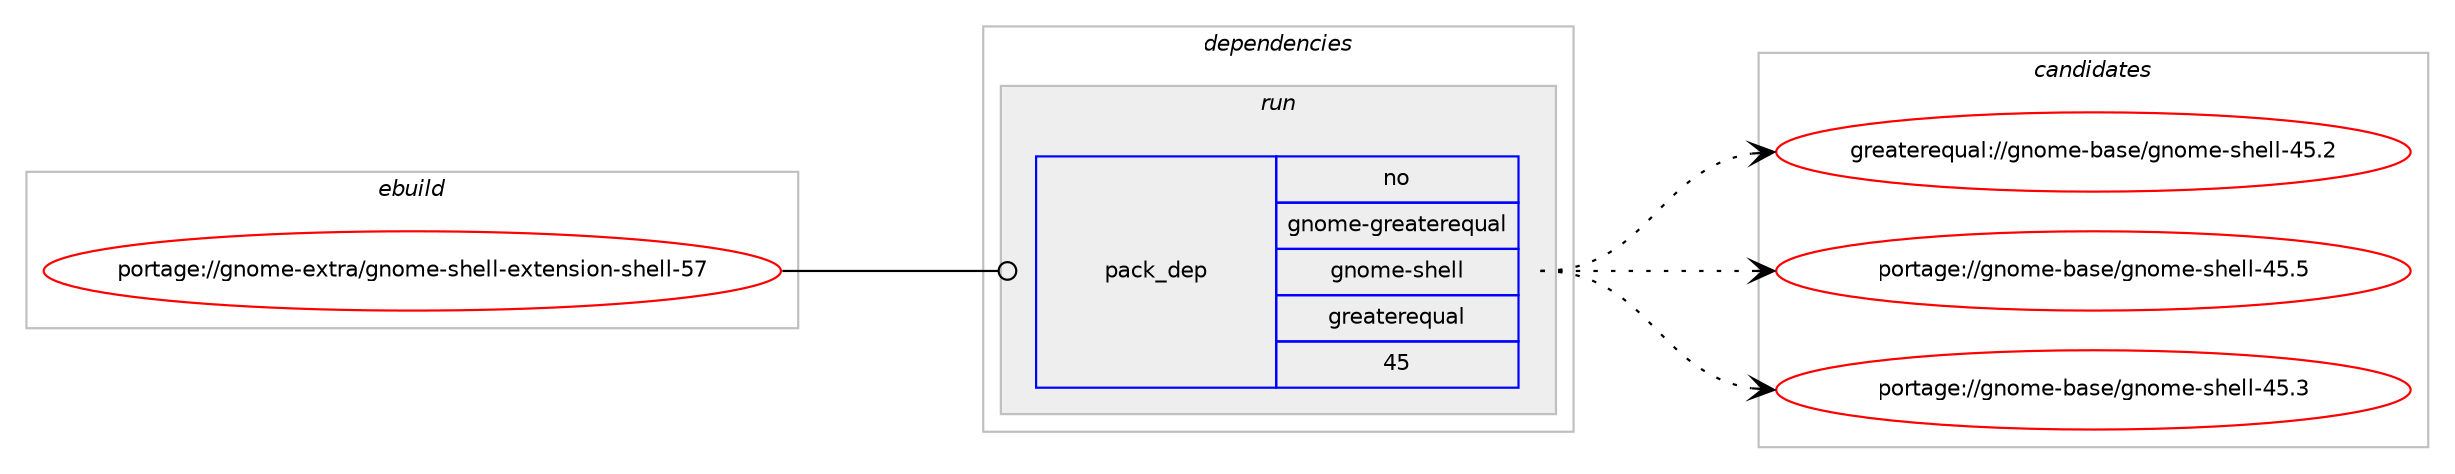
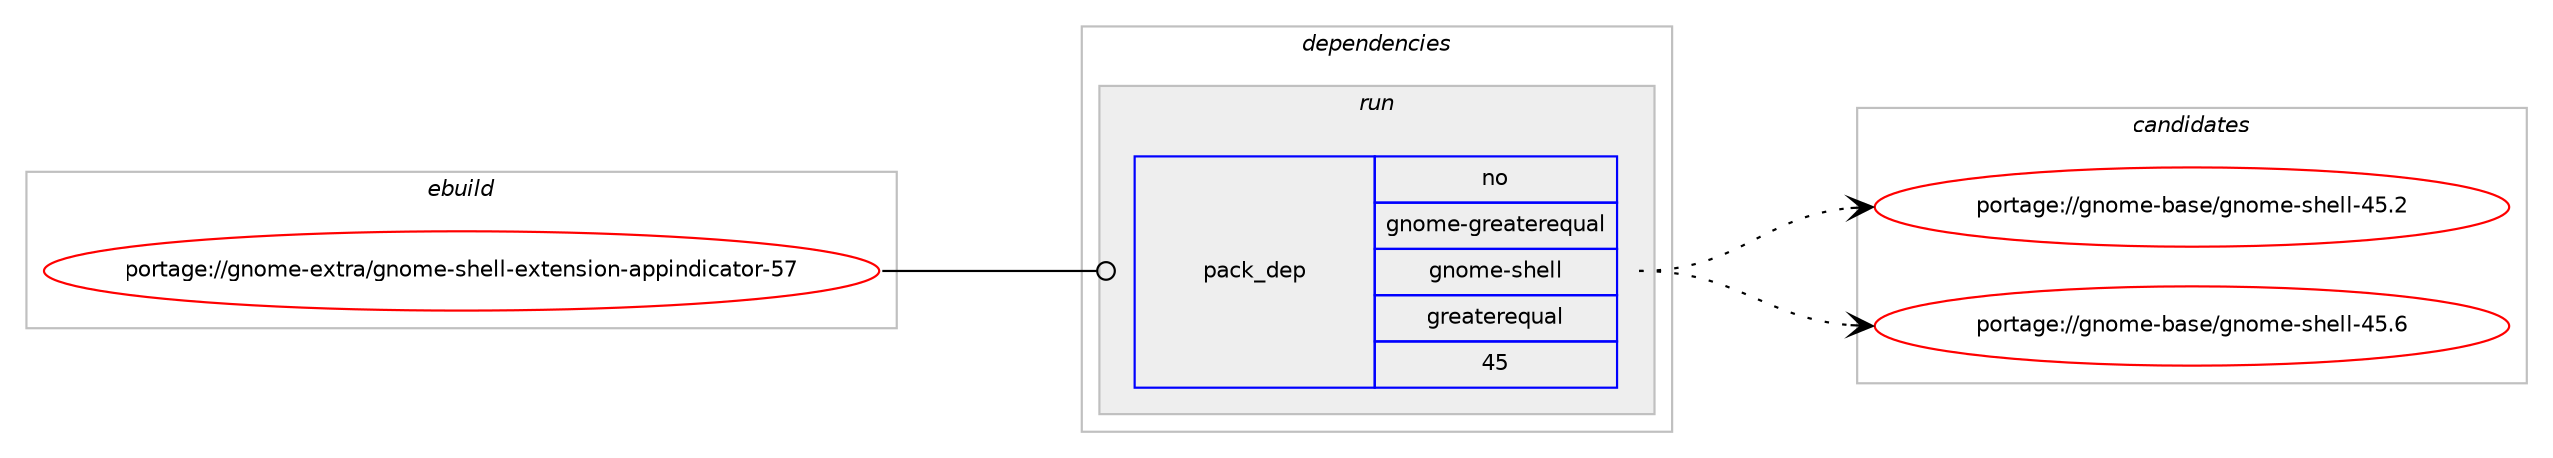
node "greaterequal://gnome-base/gnome-shell-45.2": label "greaterequal://gnome-base/gnome-shell-45.2" -> "portage://gnome-base/gnome-shell-45.2"
node "portage://gnome-extra/gnome-shell-extension-shell-57": label "portage://gnome-extra/gnome-shell-extension-shell-57" -> "portage://gnome-extra/gnome-shell-extension-appindicator-57"
node "portage://gnome-base/gnome-shell-45.5": removed
node "portage://gnome-base/gnome-shell-45.3": label "portage://gnome-base/gnome-shell-45.3" -> "portage://gnome-base/gnome-shell-45.6"
